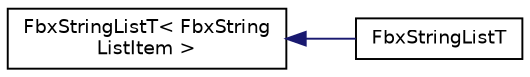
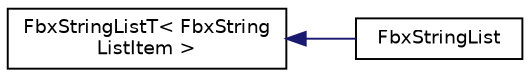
node "FbxStringListT": label "FbxStringListT" -> "FbxStringList"
